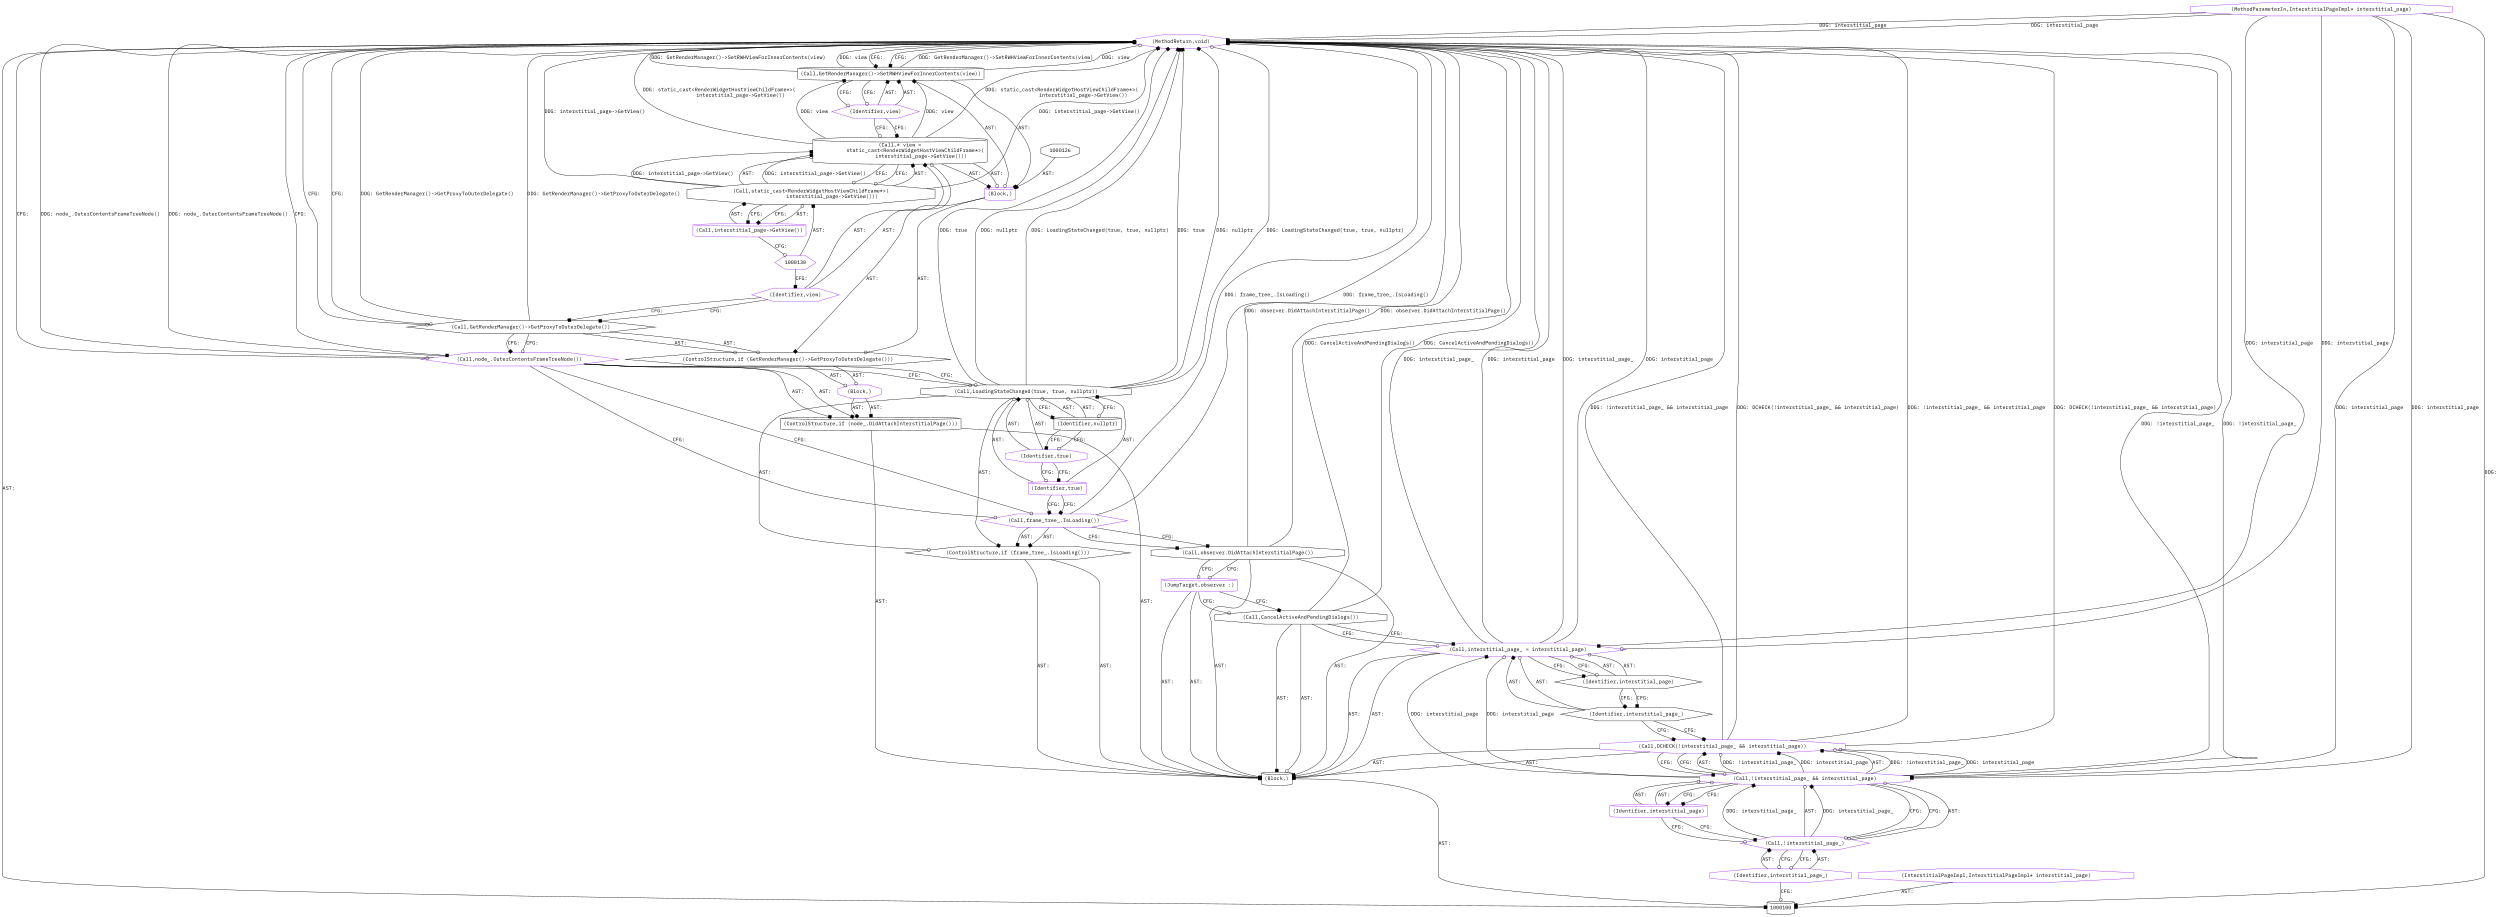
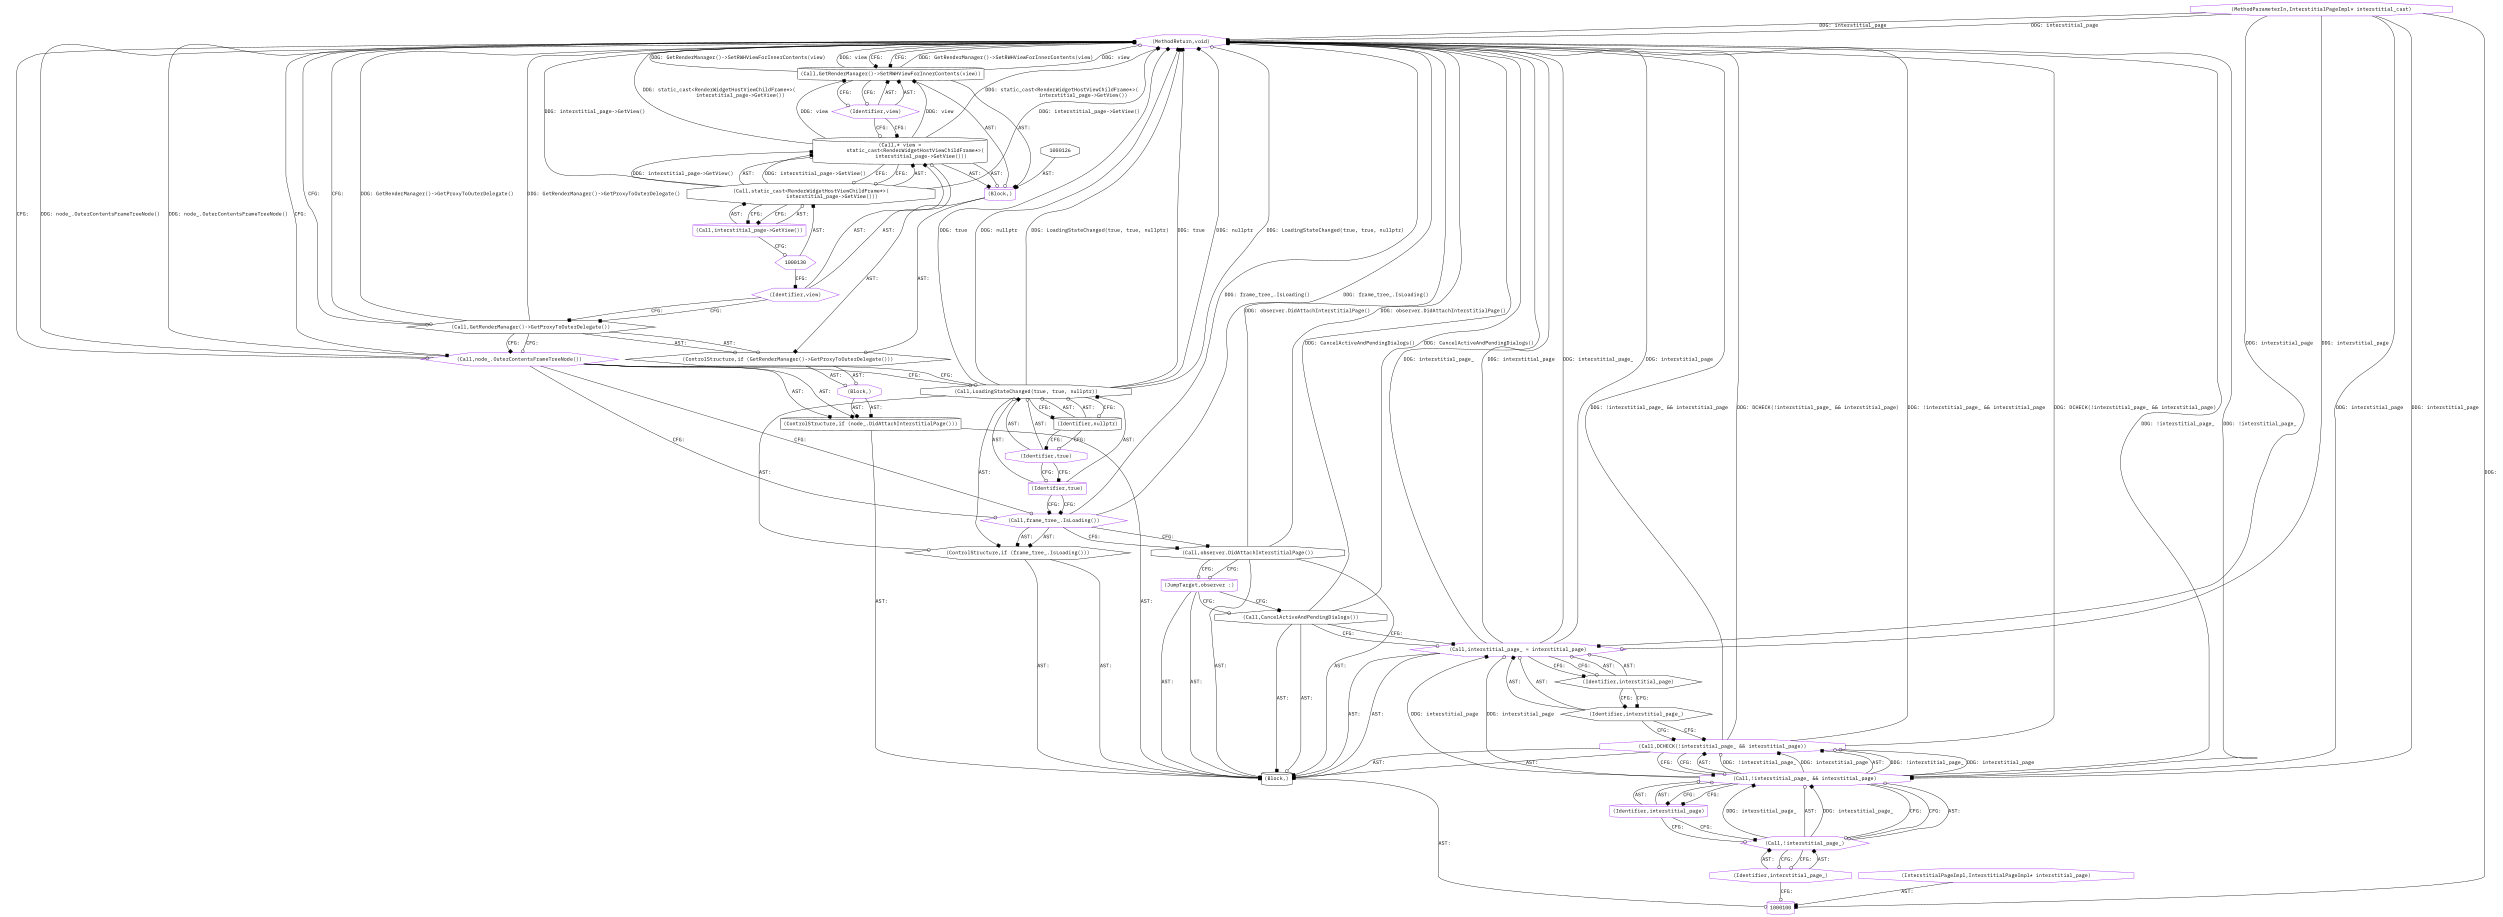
node "(MethodParameterIn,InterstitialPageImpl* interstitial_page)": label "(MethodParameterIn,InterstitialPageImpl* interstitial_page)" -> "(MethodParameterIn,InterstitialPageImpl* interstitial_cast)"
edge "(MethodReturn,void)" -> "1000100": removed, label "AST:"
node "1000100": color black -> purple
